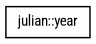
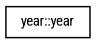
node "julian::year": label "julian::year" -> "year::year"
